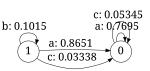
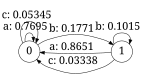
edge "0" -> "1": added, label "b: 0.1771"
